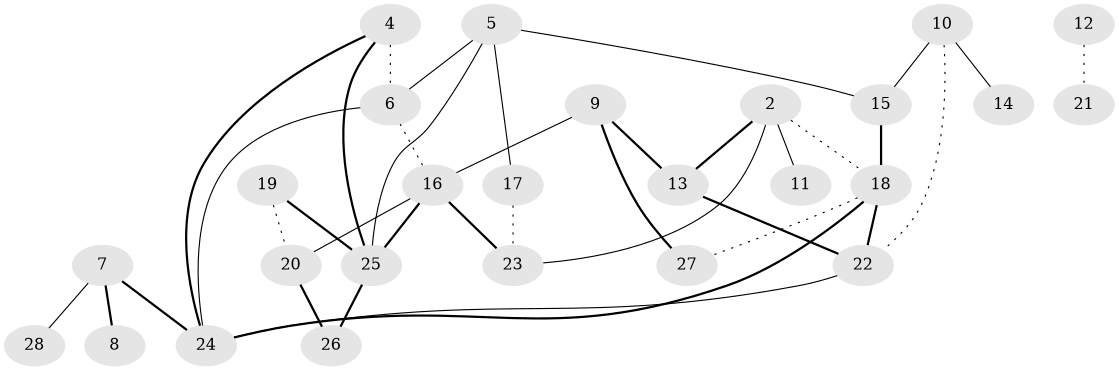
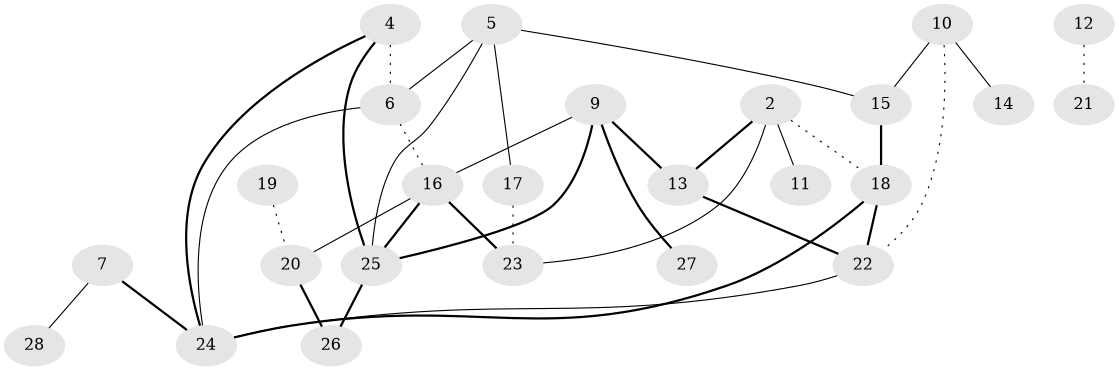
edge "19" -- "25": now "9" -- "25"
edge "18" -- "27": removed
node "8": removed
